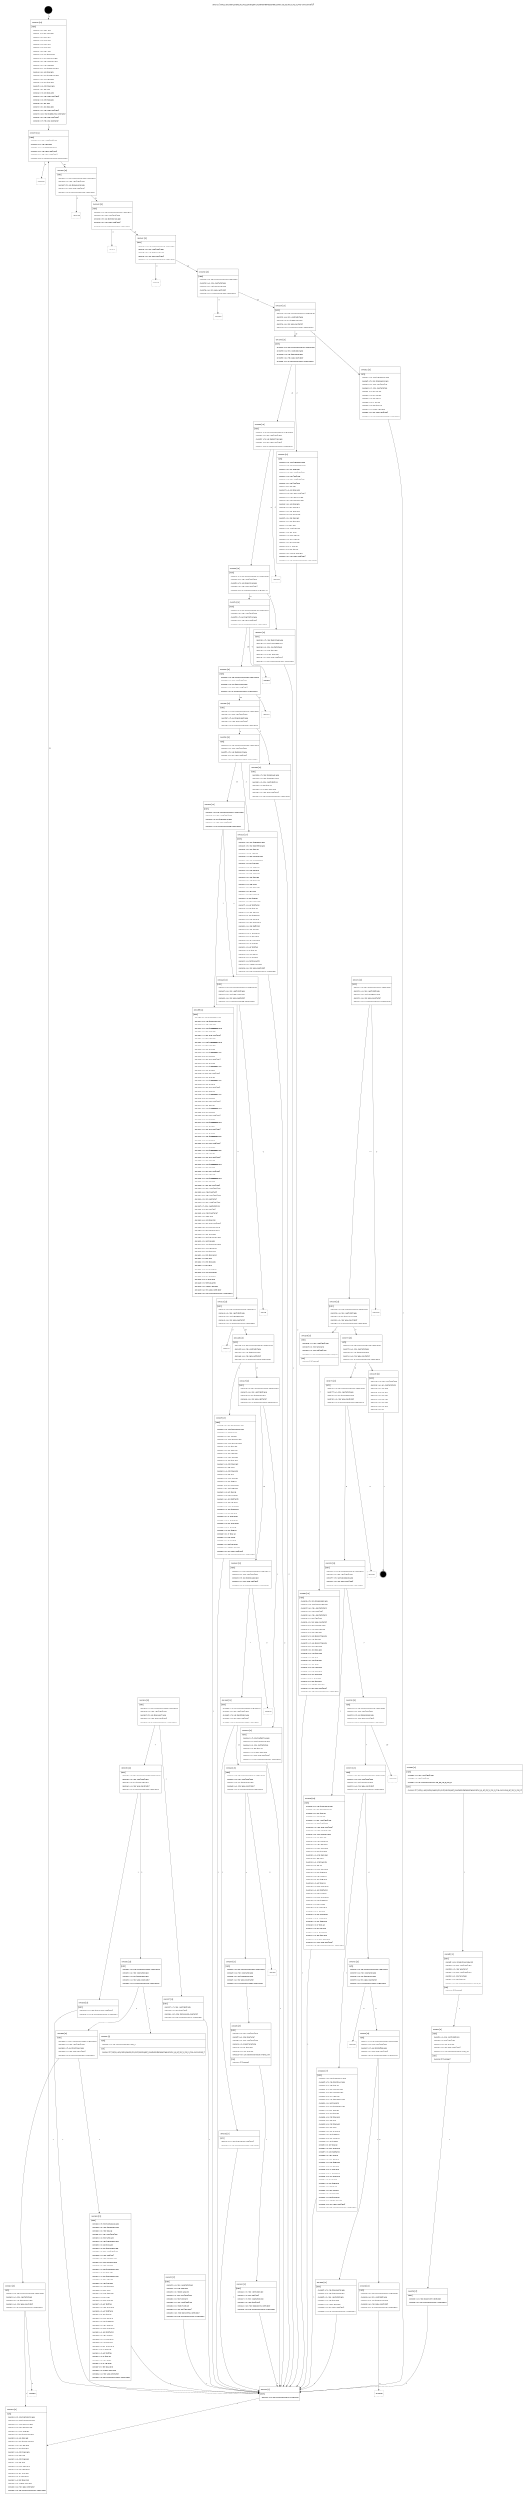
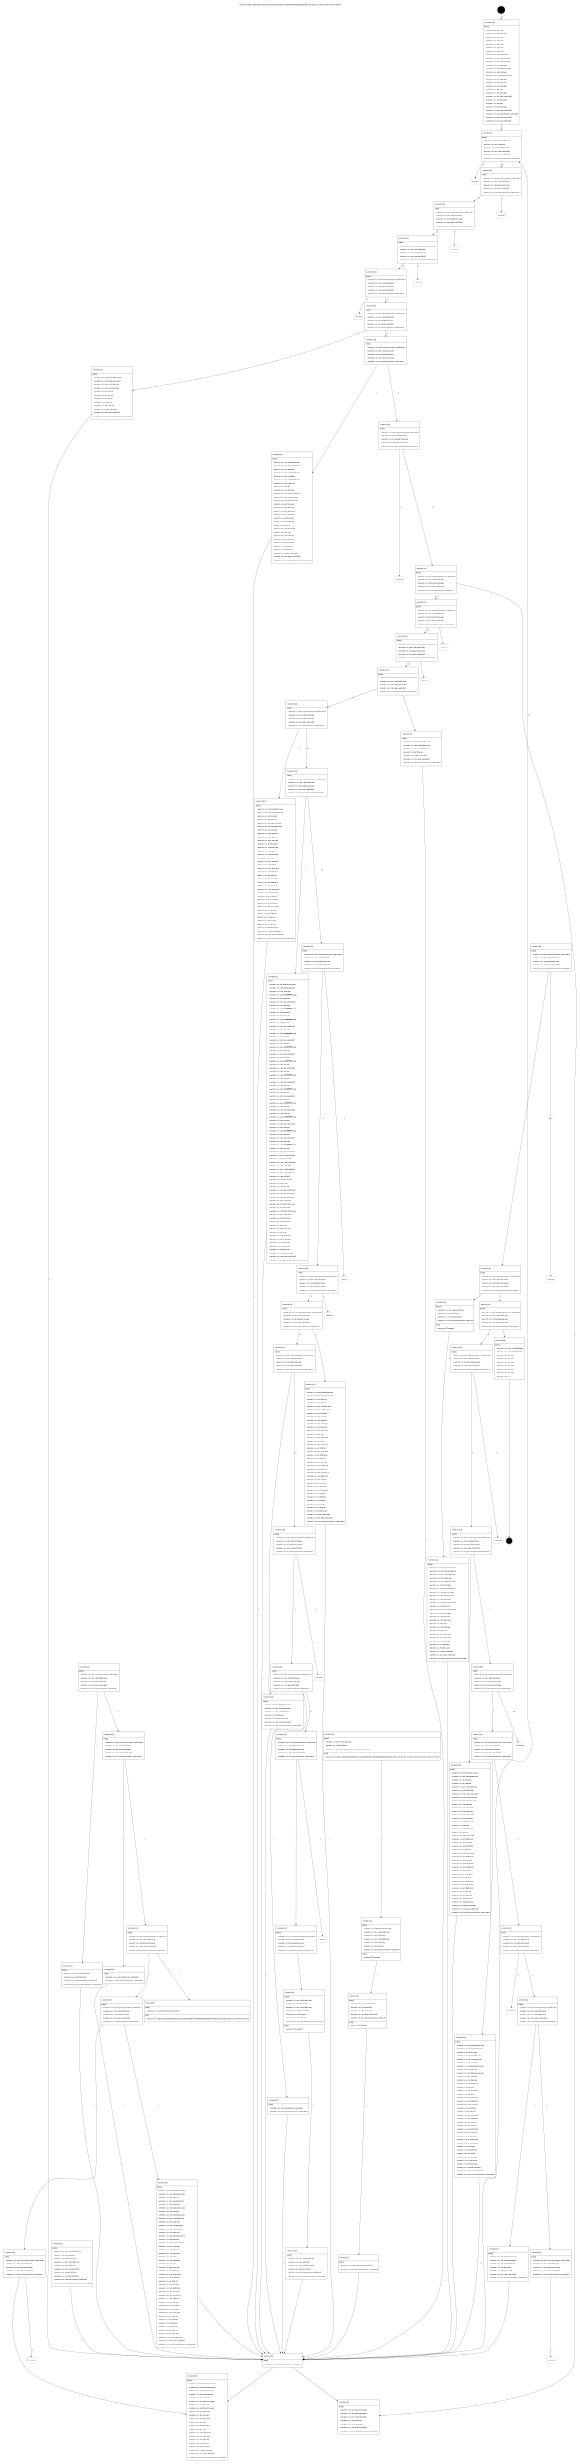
edge "0x401b99 [30]" -> "0x4023cc [5]": reversed
